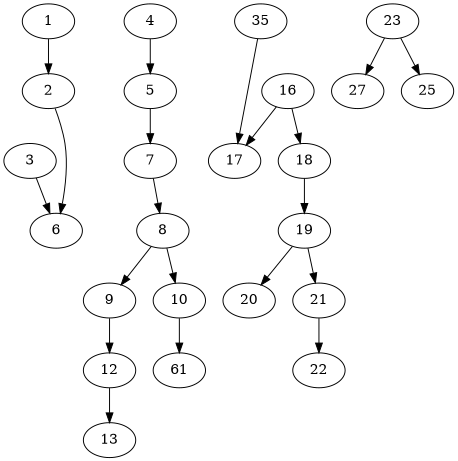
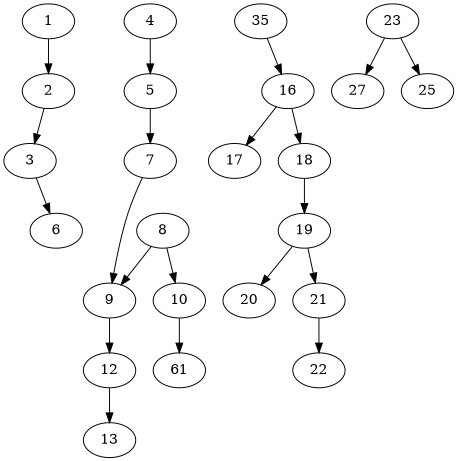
edge "35" -> "17": now "35" -> "16"
edge "2" -> "6": now "2" -> "3"
edge "7" -> "8": now "7" -> "9"
